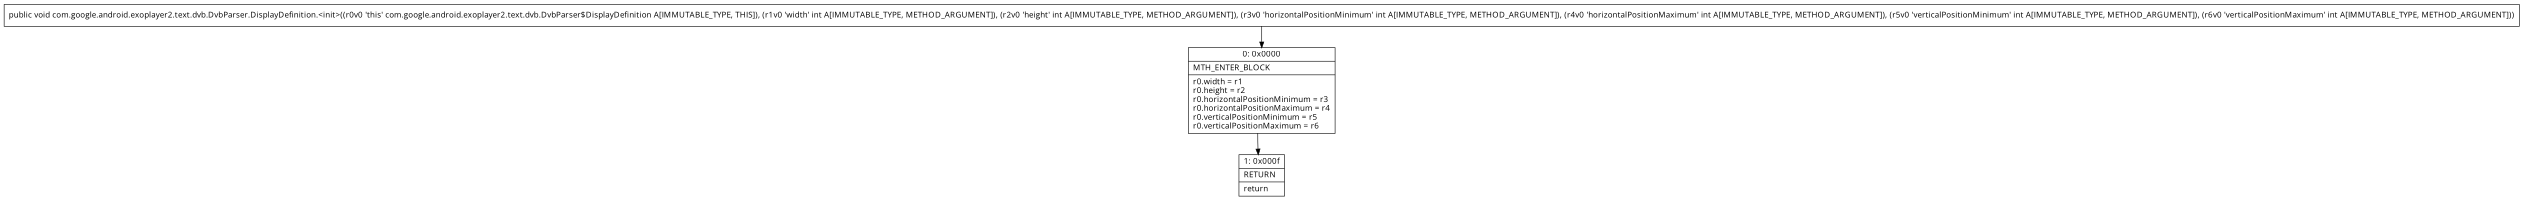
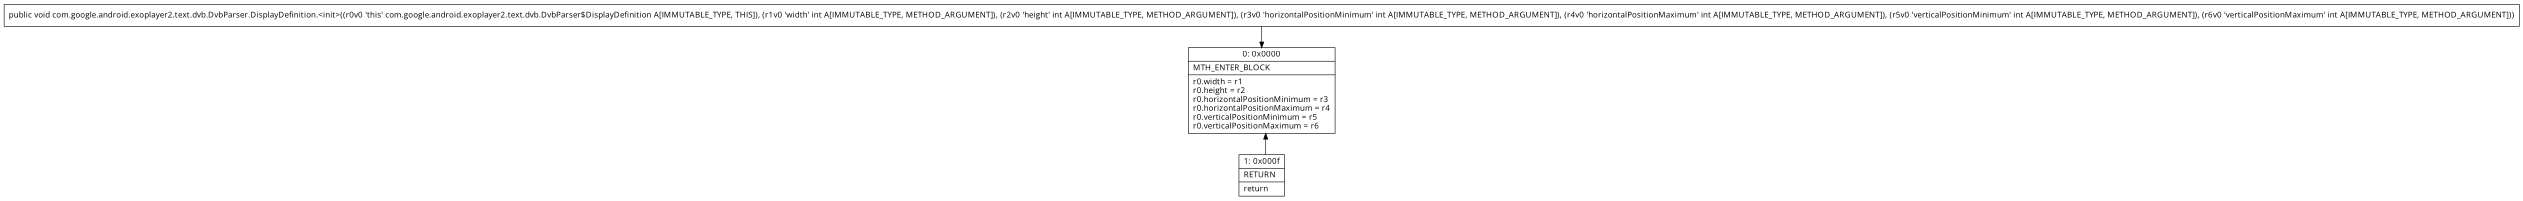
edge "0: 0x0000" -> "1: 0x000f": reversed
